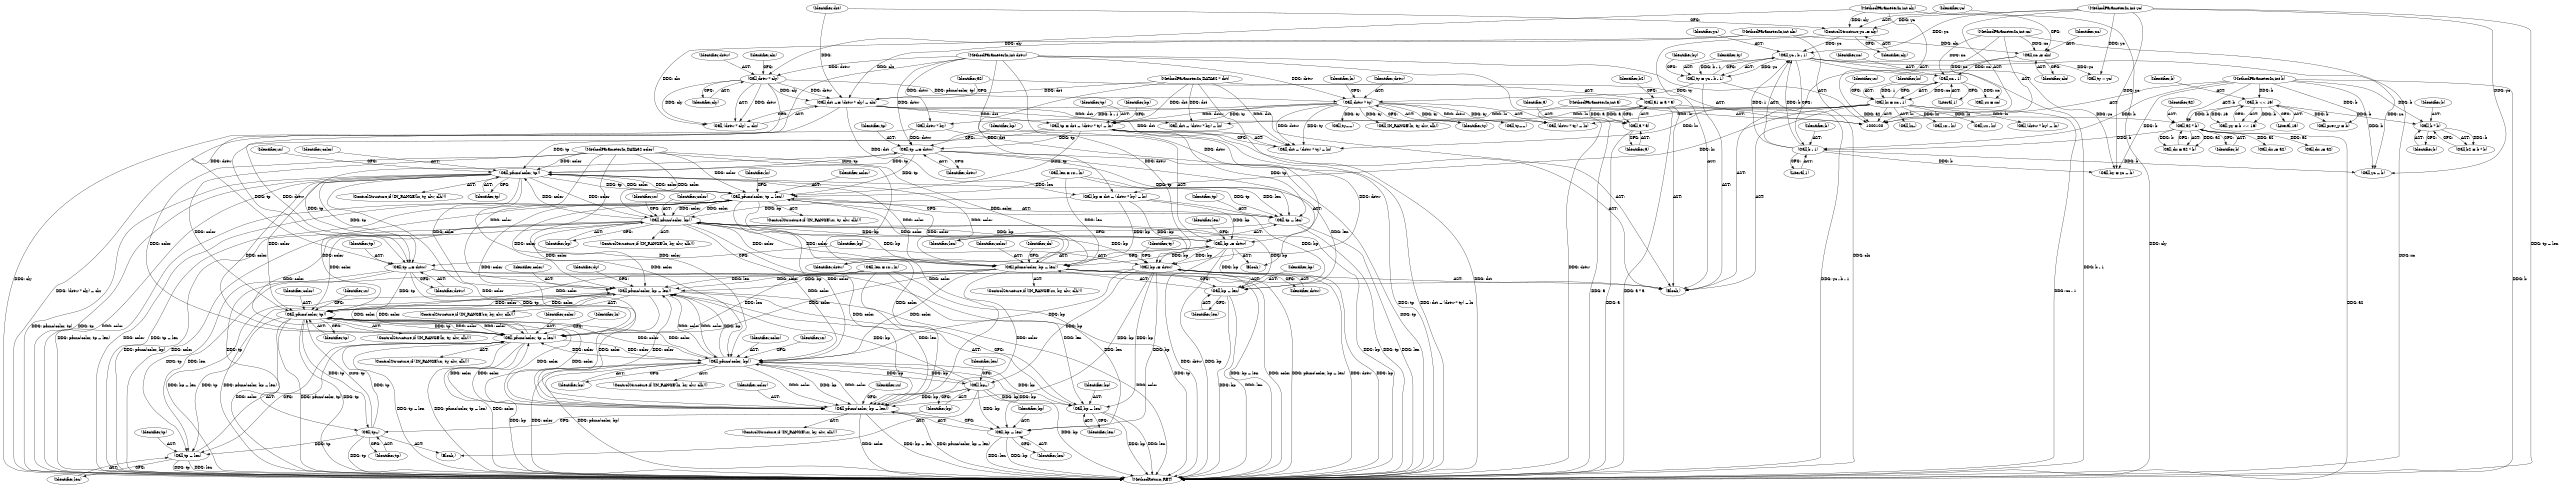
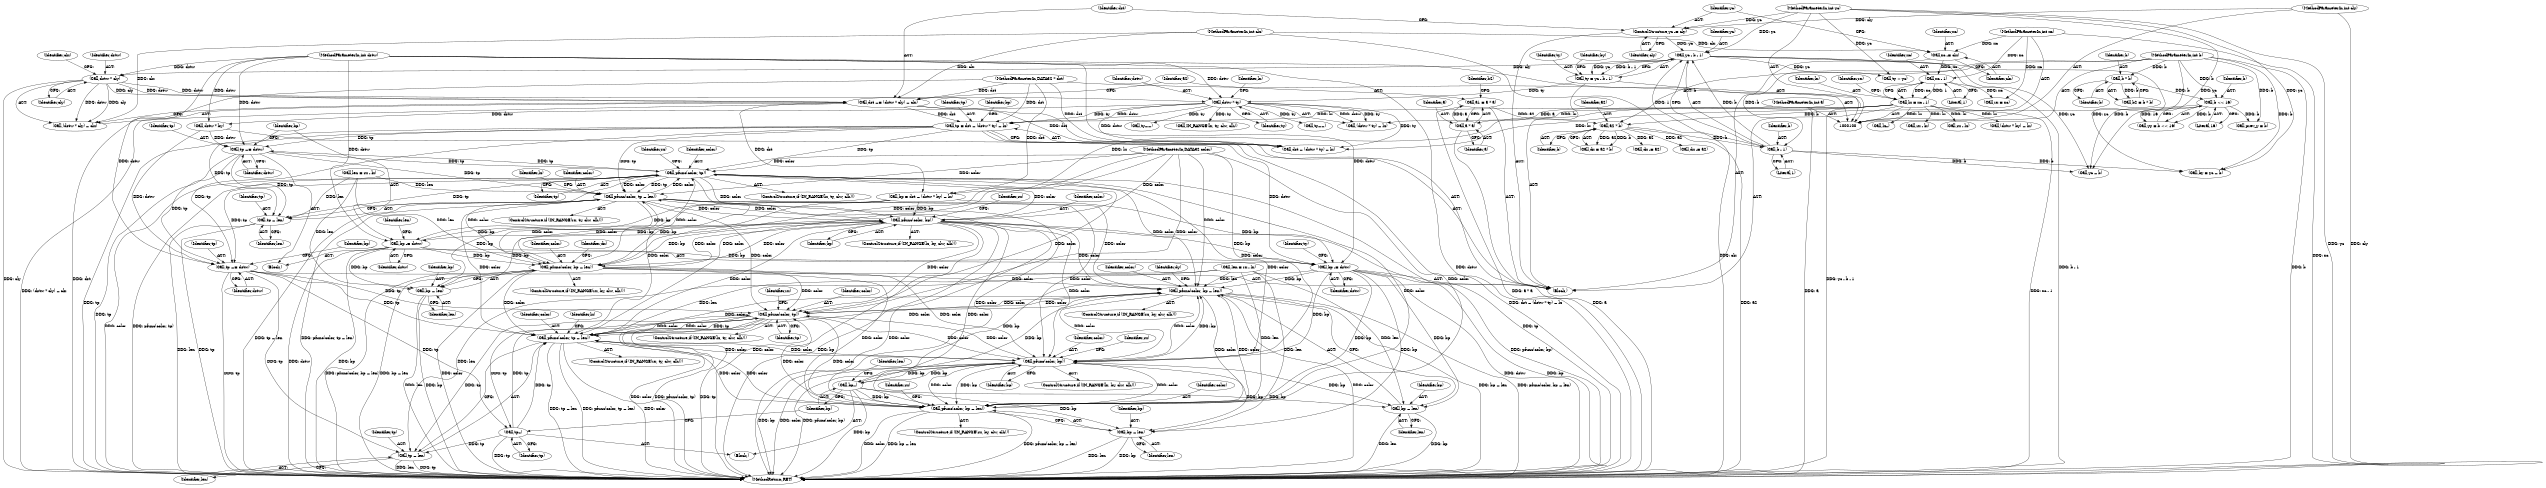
edge "(MethodParameterIn,int cly)" -> "(Call,dstw * cly)": now "(Call,yc - b - 1)" -> "(Call,dstw * cly)"
edge "(Identifier,dst)" -> "(Call,dst += (dstw * cly) + clx)": label "DDG: " -> "AST: "
edge "(Call,dstw * cly)" -> "(Call,dstw * ty)": label "DDG: pfunc(color, tp)" -> "DDG: dstw"
edge "(Call,dstw * ty)" -> "(Call,dstw * by)": label "DDG: b - 1" -> "DDG: dstw"
edge "(Call,lx = xc - 1)" -> "(Call,lx--)": label "AST: lx" -> "DDG: lx"
edge "(Call,b << 16)" -> "(Call,b * b)": reversed
node "(Call,dst + (dstw * by) + lx)": removed
edge "(MethodParameterIn,int yc)" -> "(MethodReturn,RET)": label "DDG: tp + len" -> "DDG: yc"
